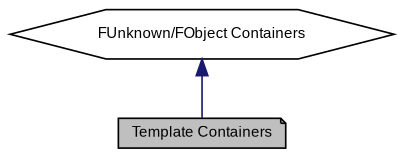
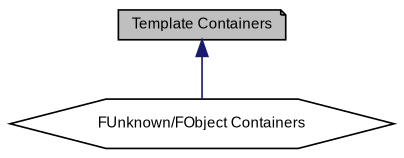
edge "Template Containers" -> "FUnknown/FObject Containers": reversed
